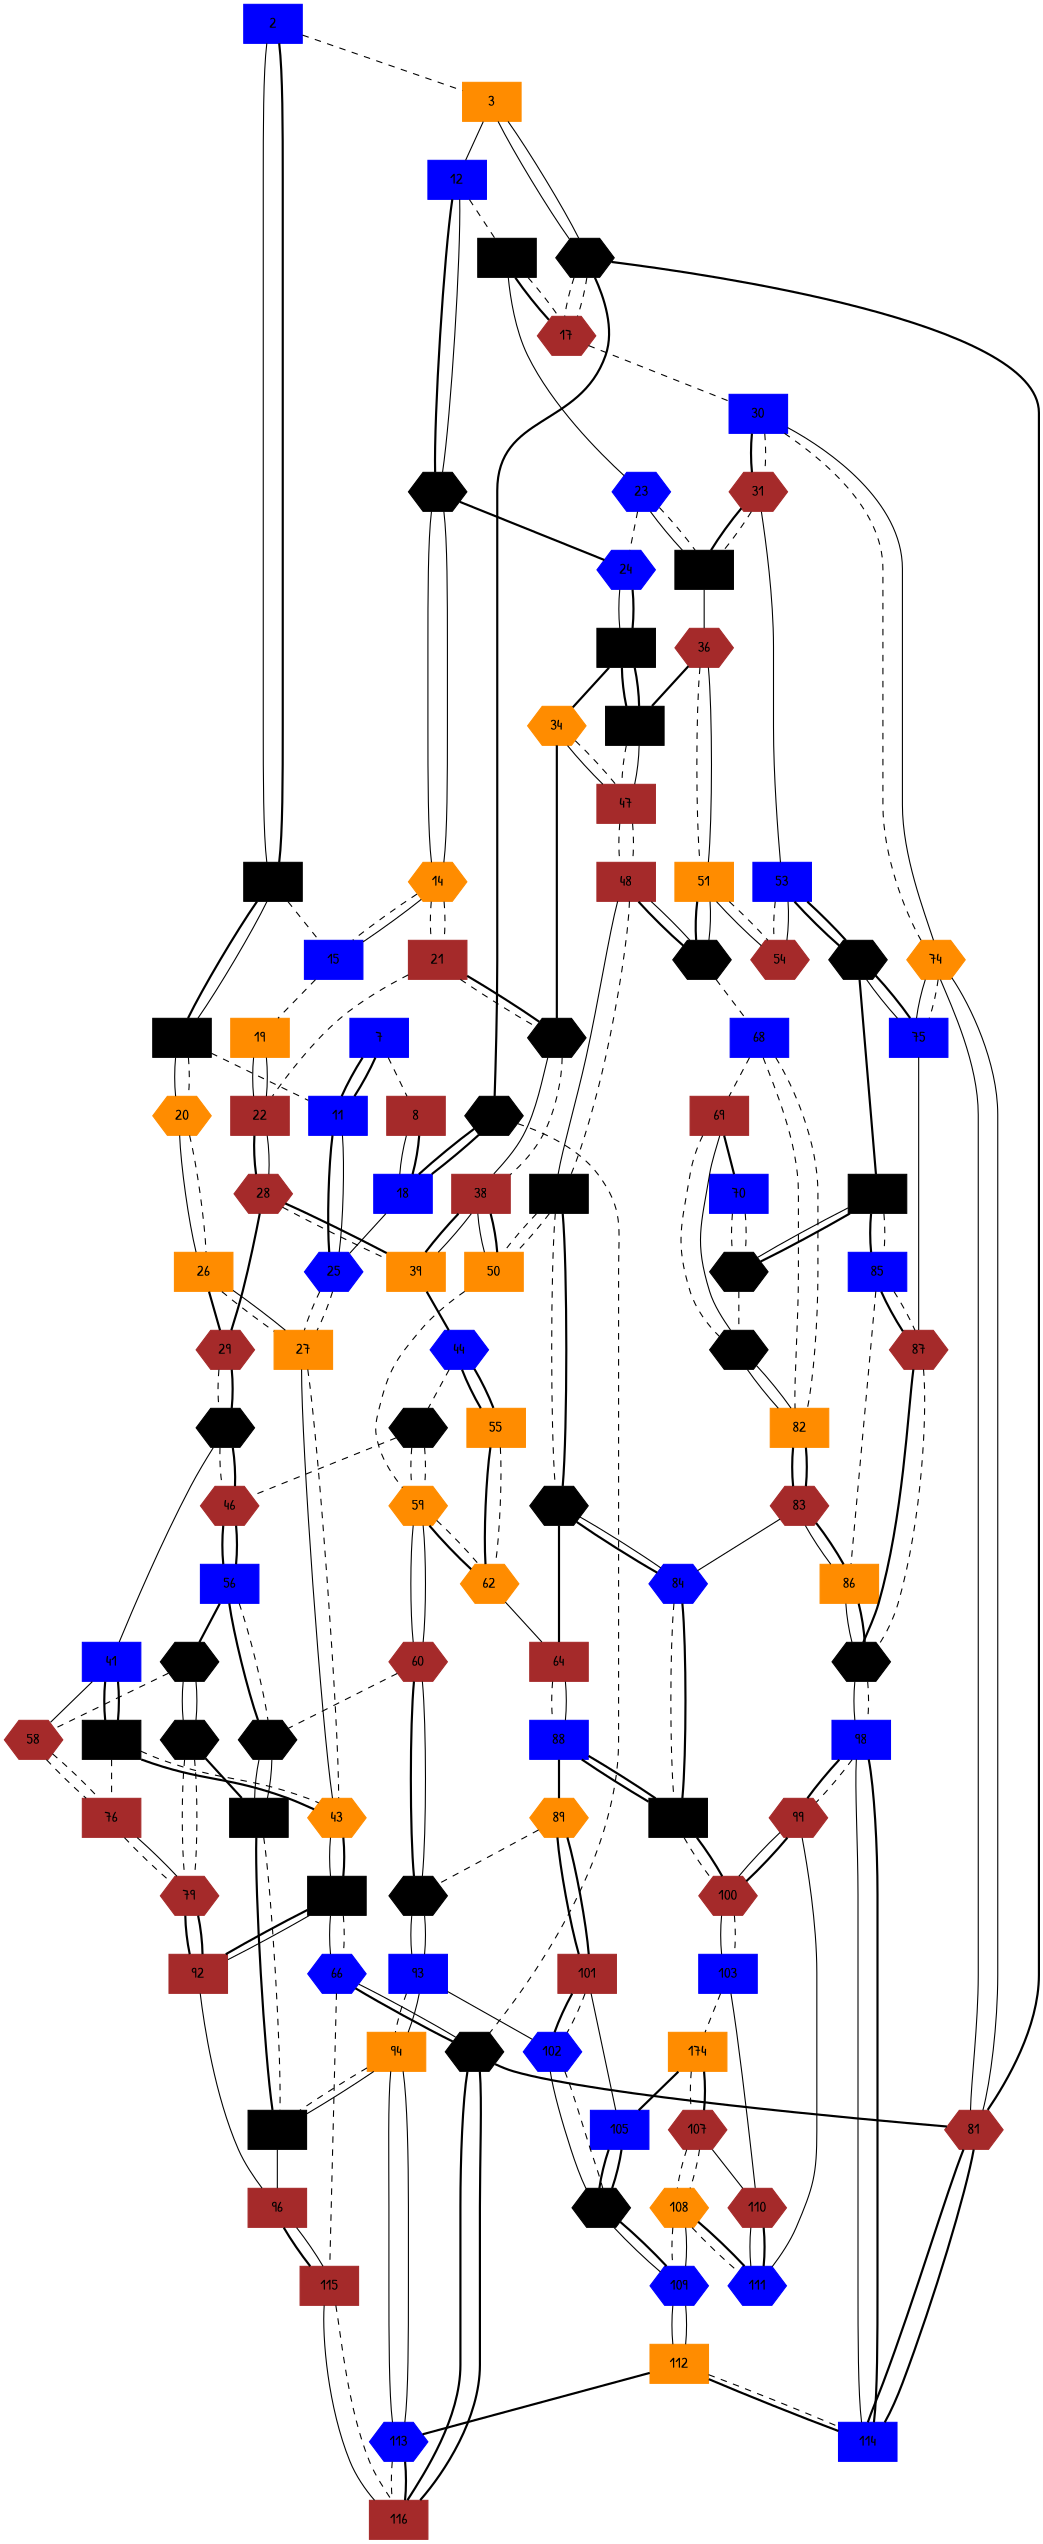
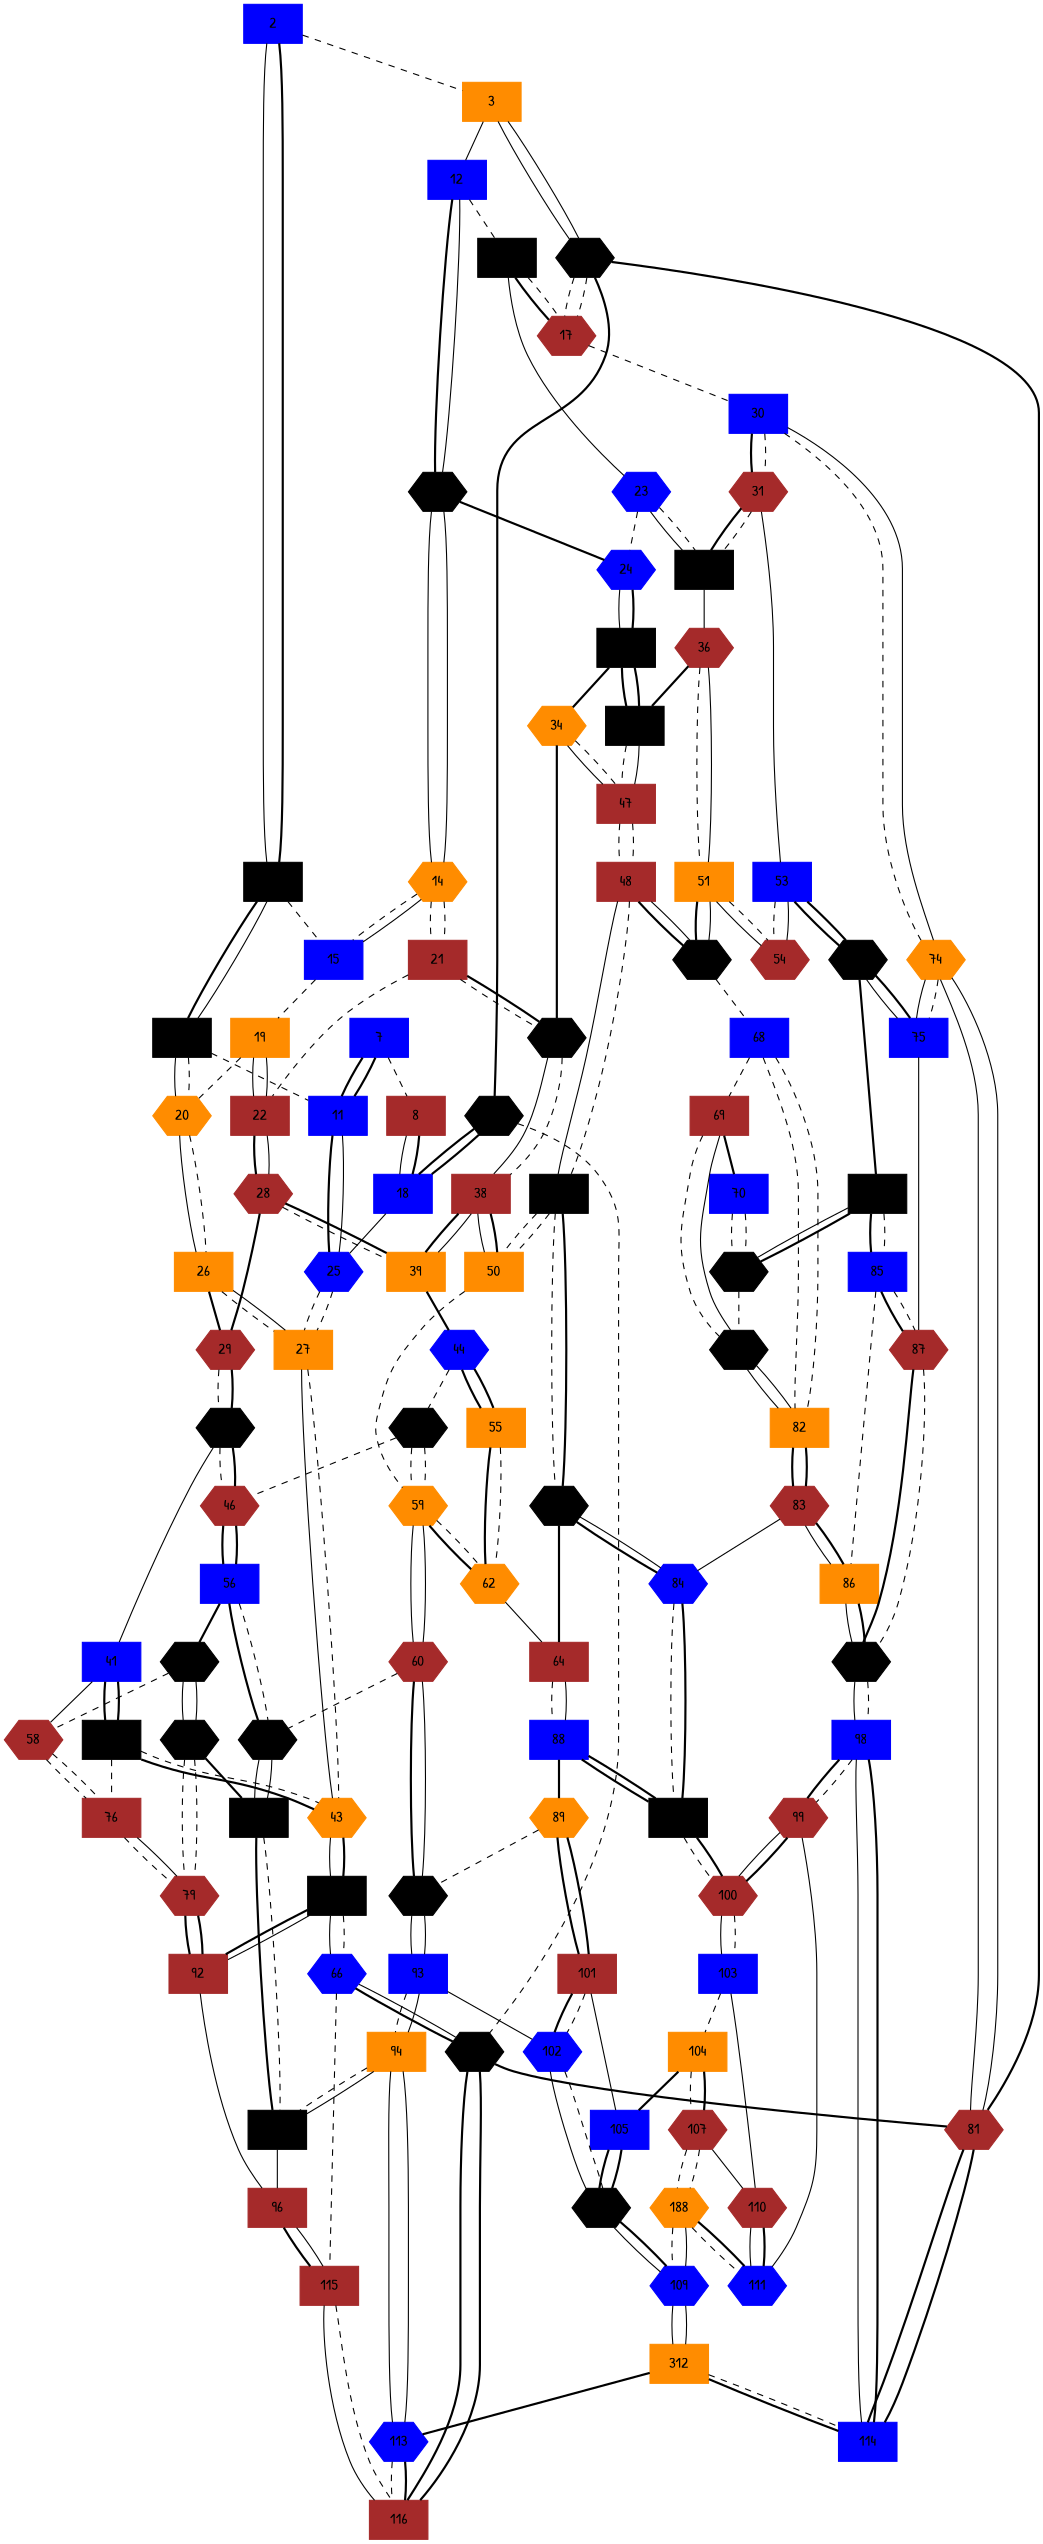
edge "19" -- "20": added
node "174": label "174" -> "104"
node "108": label "108" -> "188"
node "112": label "112" -> "312"
